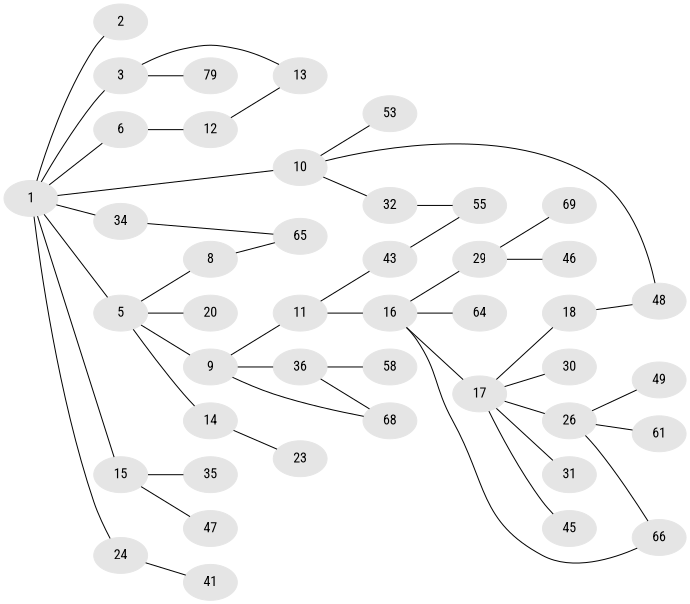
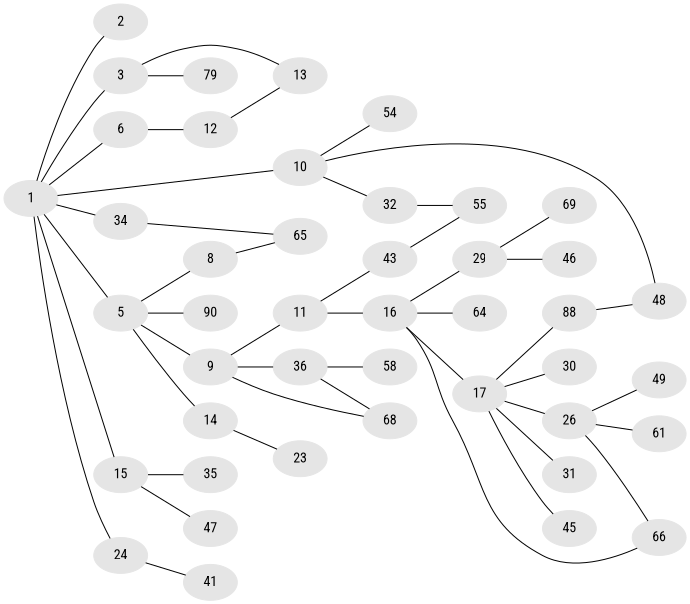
node "53": label "53" -> "54"
node "20": label "20" -> "90"
node "18": label "18" -> "88"
